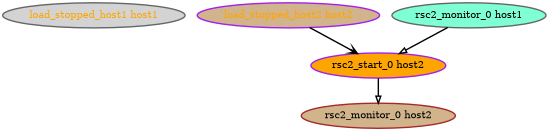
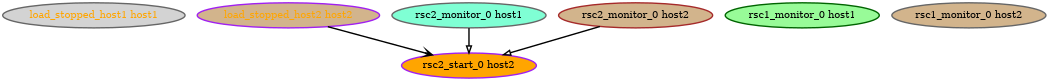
node "rsc1_monitor_0 host1": added
node "rsc1_monitor_0 host2": added
edge "rsc2_start_0 host2" -> "rsc2_monitor_0 host2": reversed
